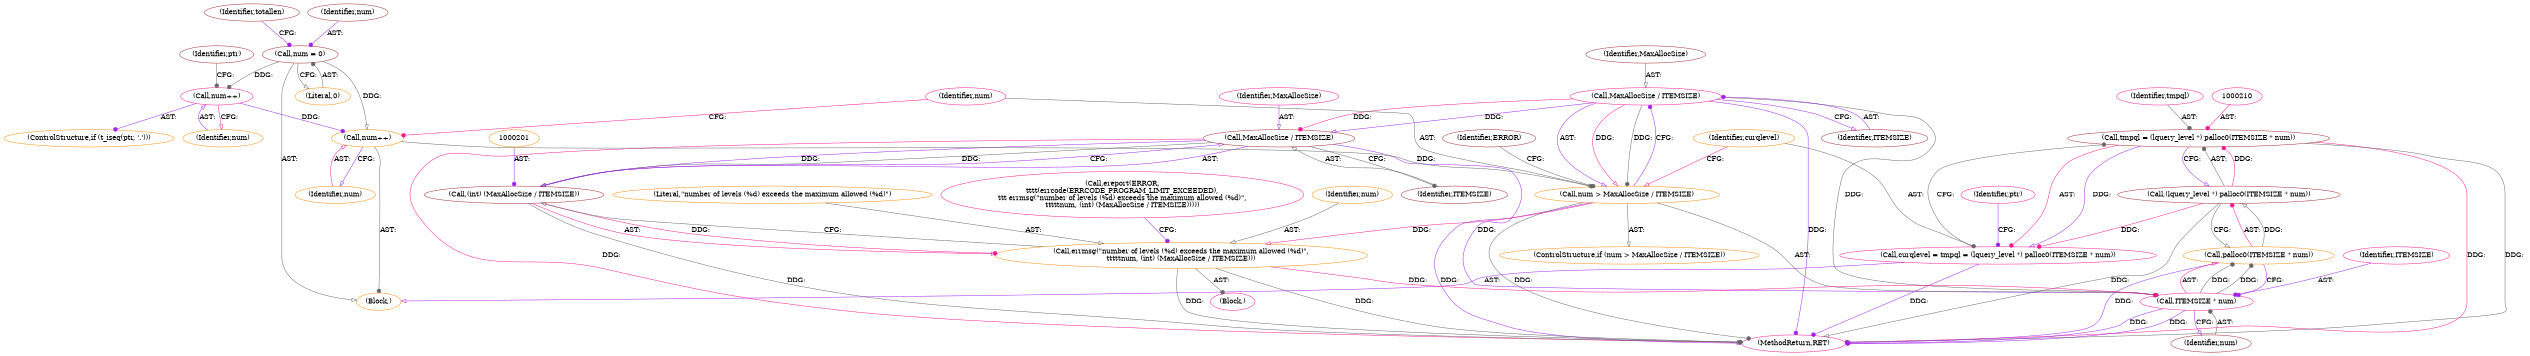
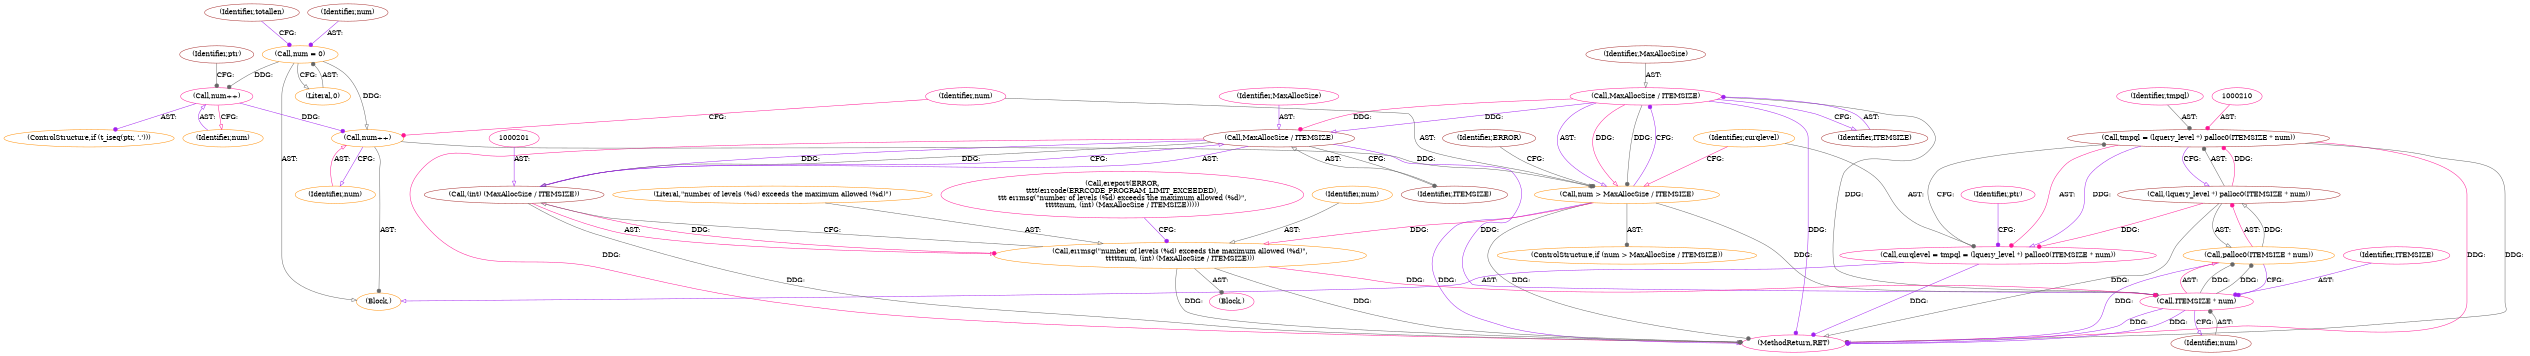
node "(Call,num = 0)": color brown -> darkorange
node "1000201": color darkorange -> deeppink
edge "1000201" -> "(Call,(int) (MaxAllocSize / ITEMSIZE))": arrowhead dot -> onormal
edge "(Call,num > MaxAllocSize / ITEMSIZE)" -> "(ControlStructure,if (num > MaxAllocSize / ITEMSIZE))": arrowhead onormal -> dot
edge "(Call,(lquery_level *) palloc0(ITEMSIZE * num))" -> "(Call,palloc0(ITEMSIZE * num))": label "CFG: " -> "AST: "
edge "(Call,num > MaxAllocSize / ITEMSIZE)" -> "(Call,ITEMSIZE * num)": label "AST: " -> "DDG: "
